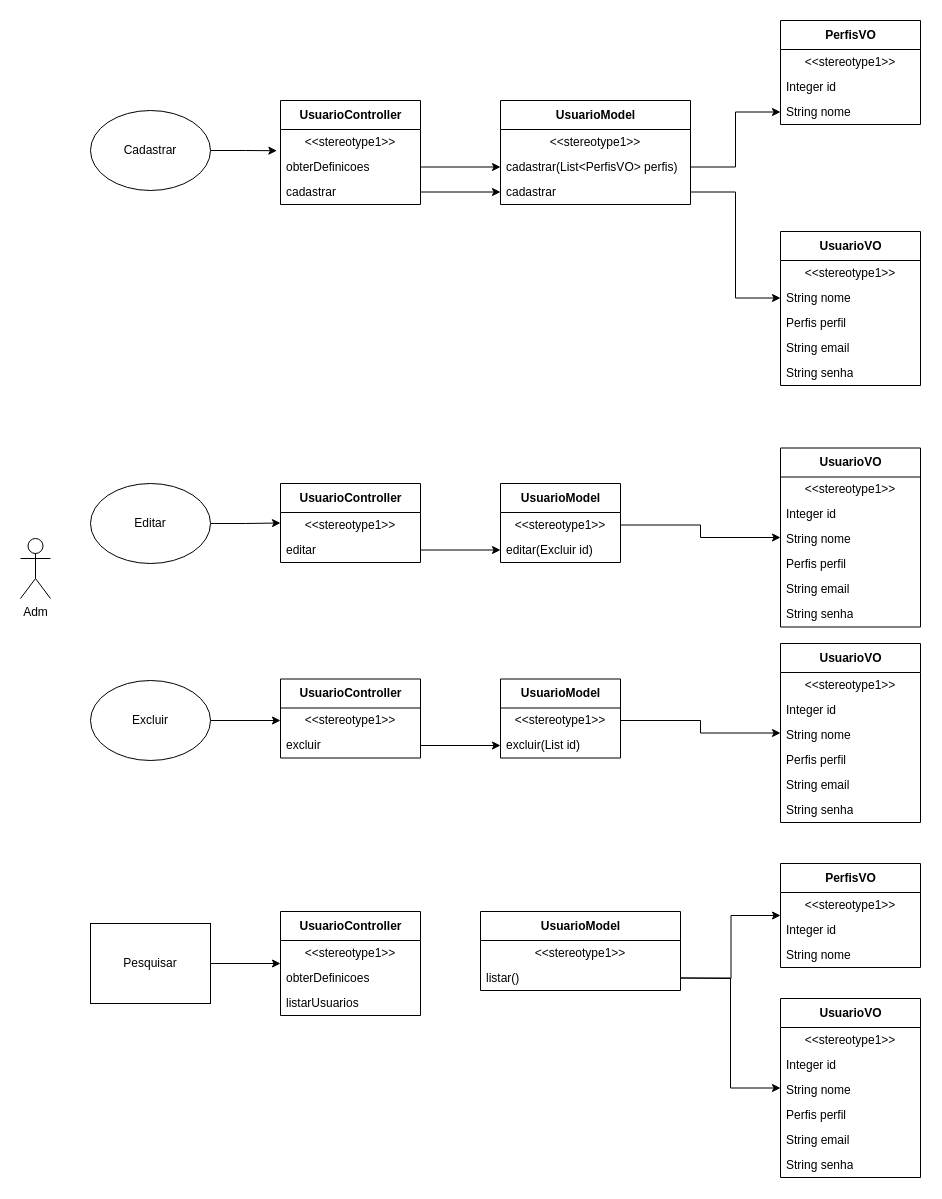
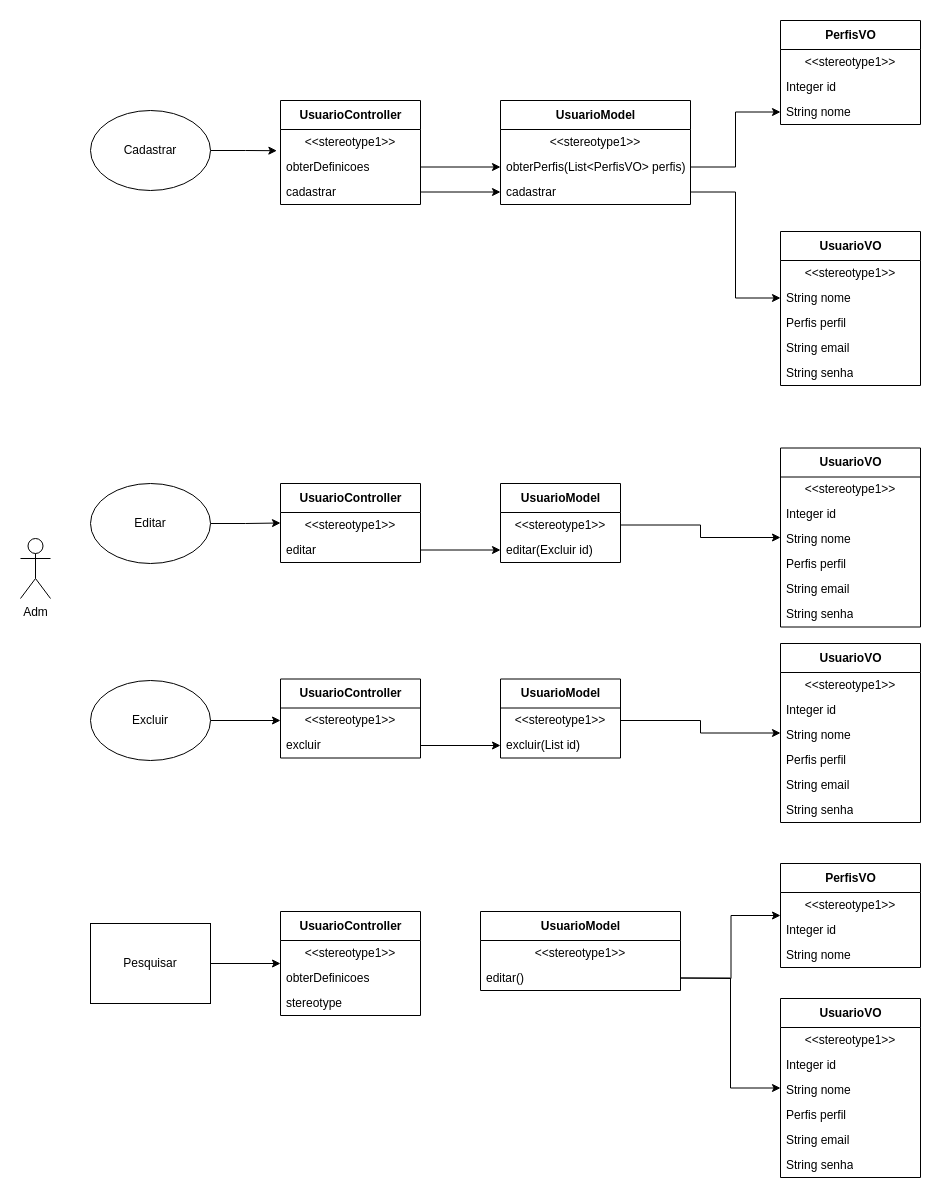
node "cadastrar(List<PerfisVO> perfis)": label "cadastrar(List<PerfisVO> perfis)" -> "obterPerfis(List<PerfisVO> perfis)"
node "listar()": label "listar()" -> "editar()"
node "listarUsuarios": label "listarUsuarios" -> "stereotype"
